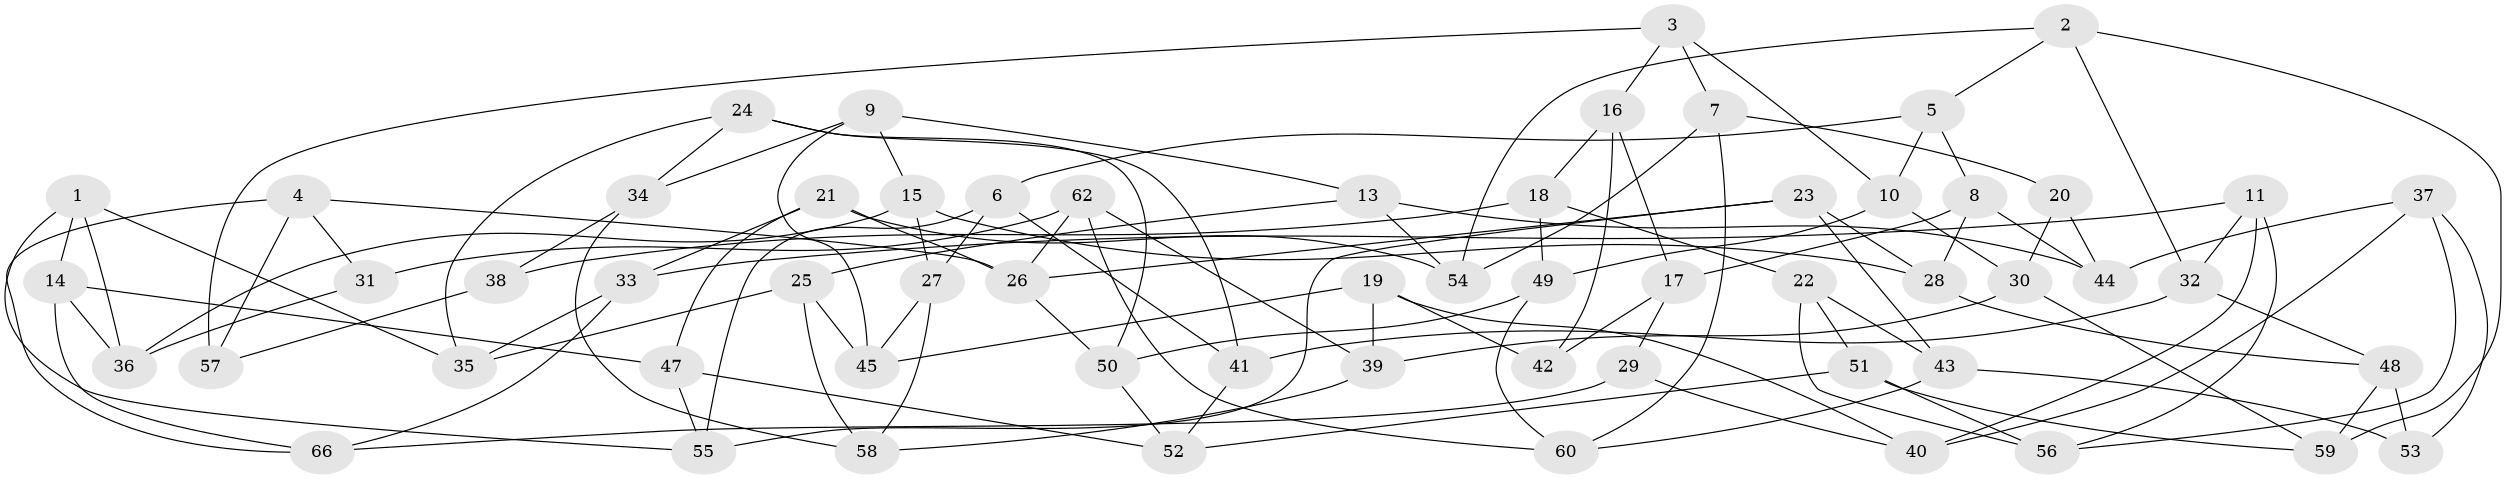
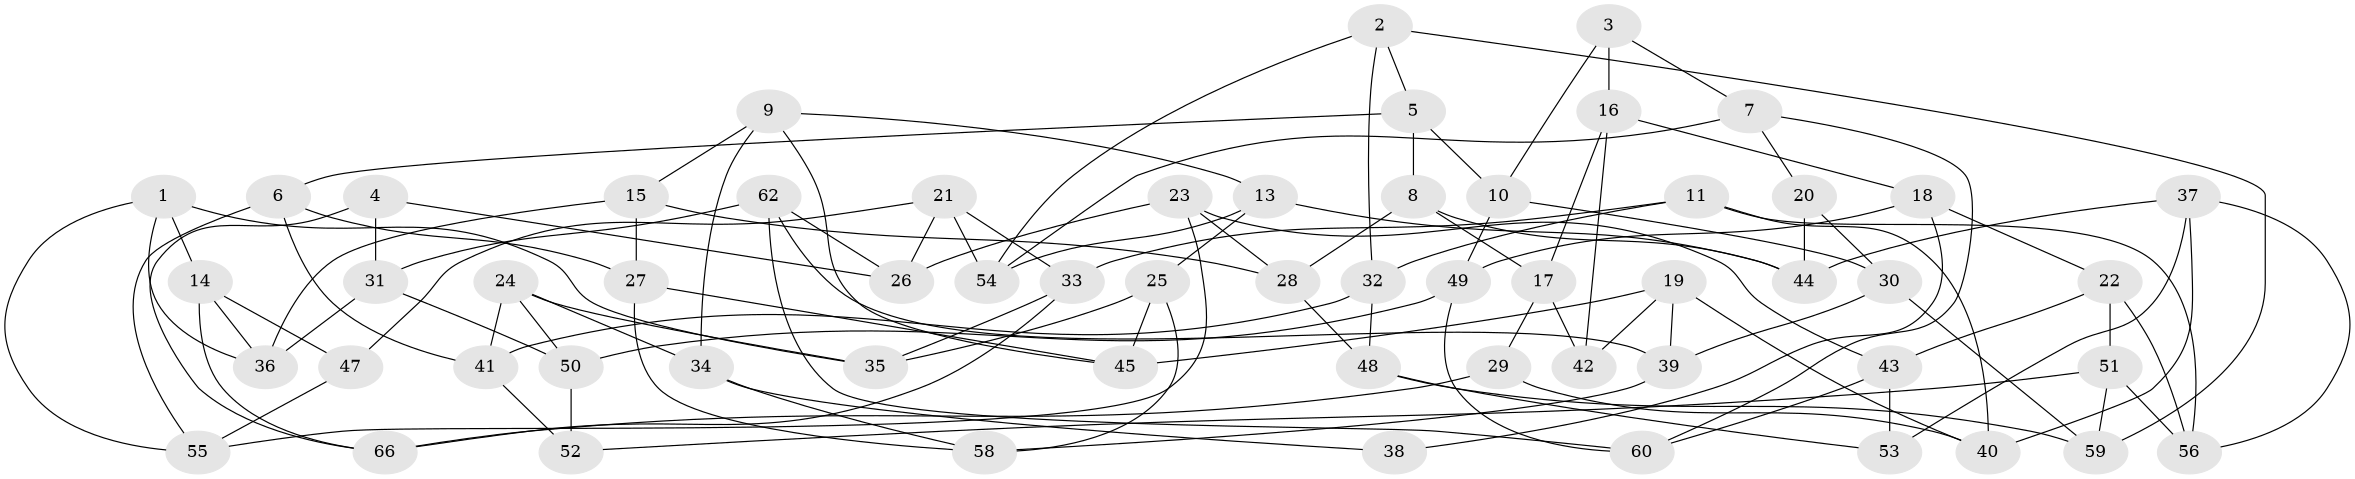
edge "26" -- "50": now "31" -- "50"
node "57": removed
edge "47" -- "52": removed
